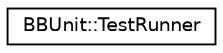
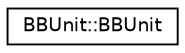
node "BBUnit::TestRunner": label "BBUnit::TestRunner" -> "BBUnit::BBUnit"
